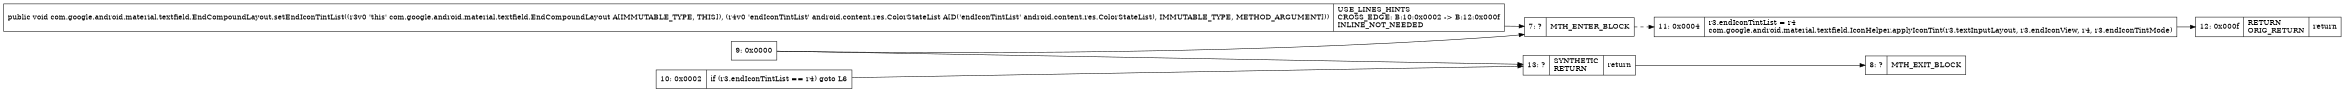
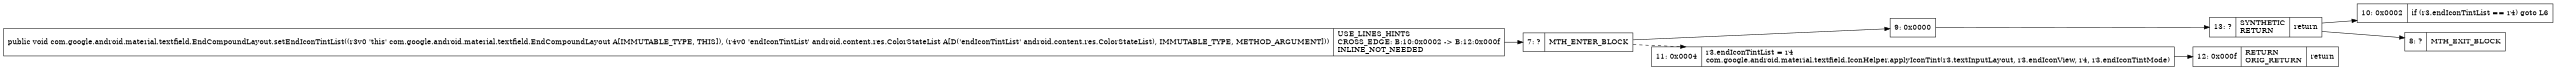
edge "9: 0x0000" -> "7: ?": reversed
edge "10: 0x0002" -> "13: ?": reversed
